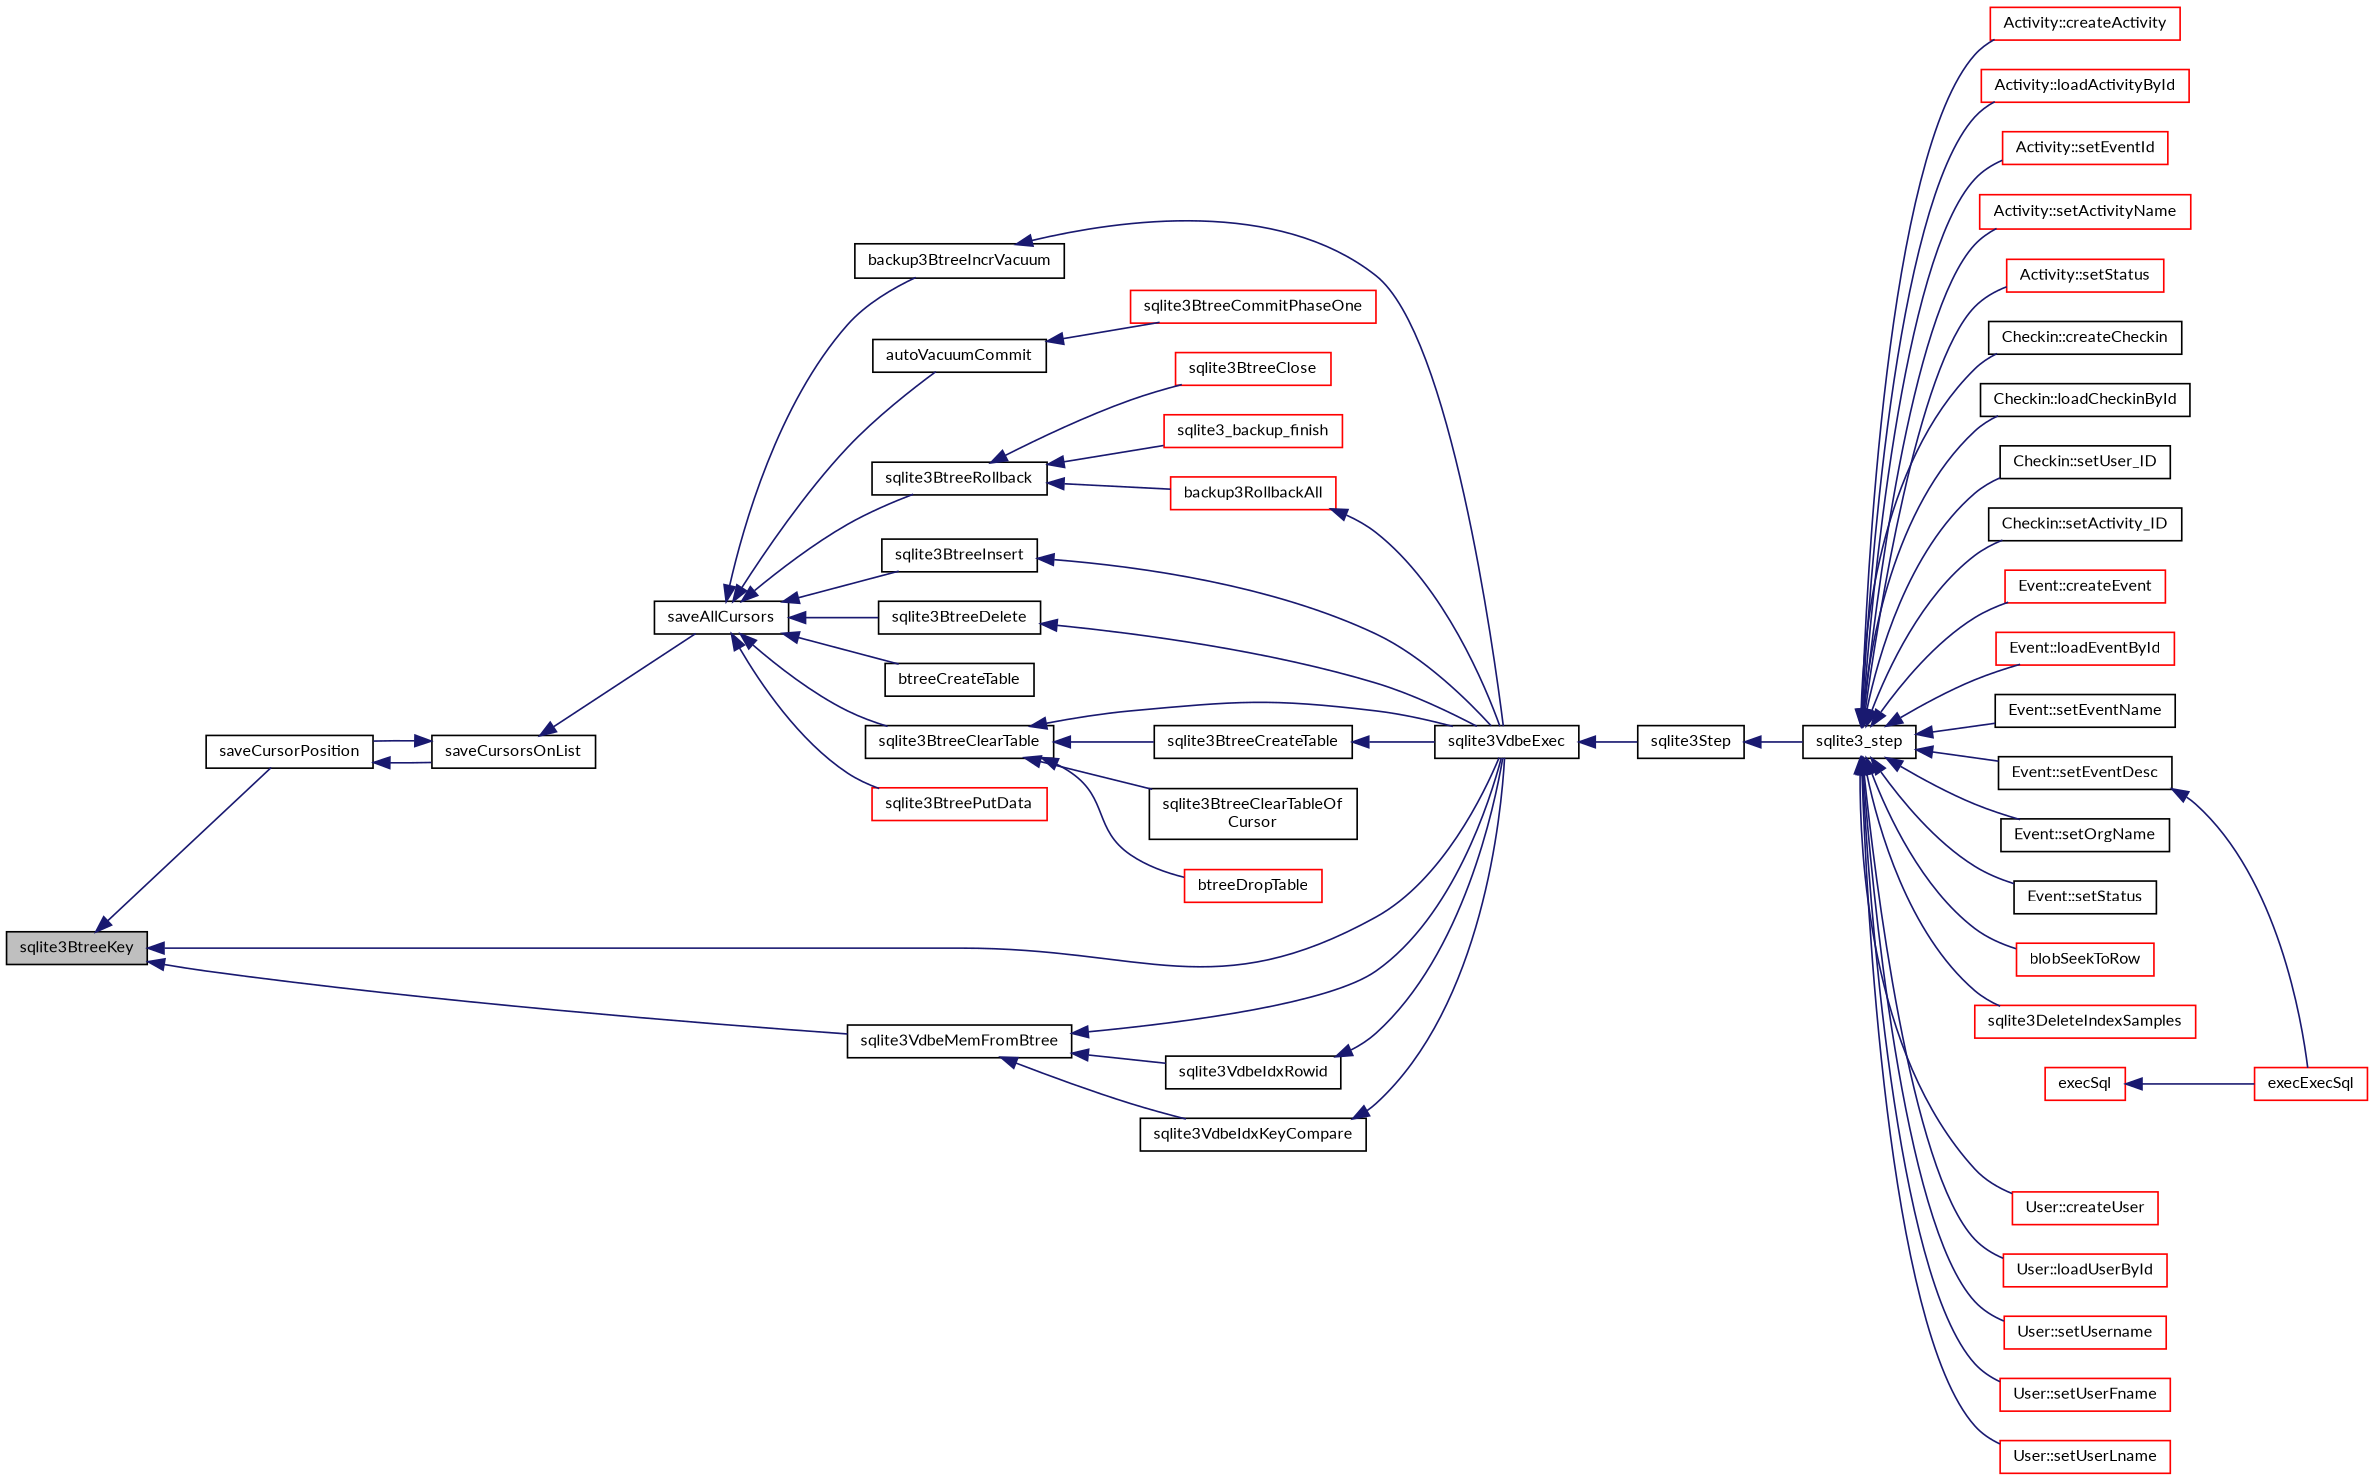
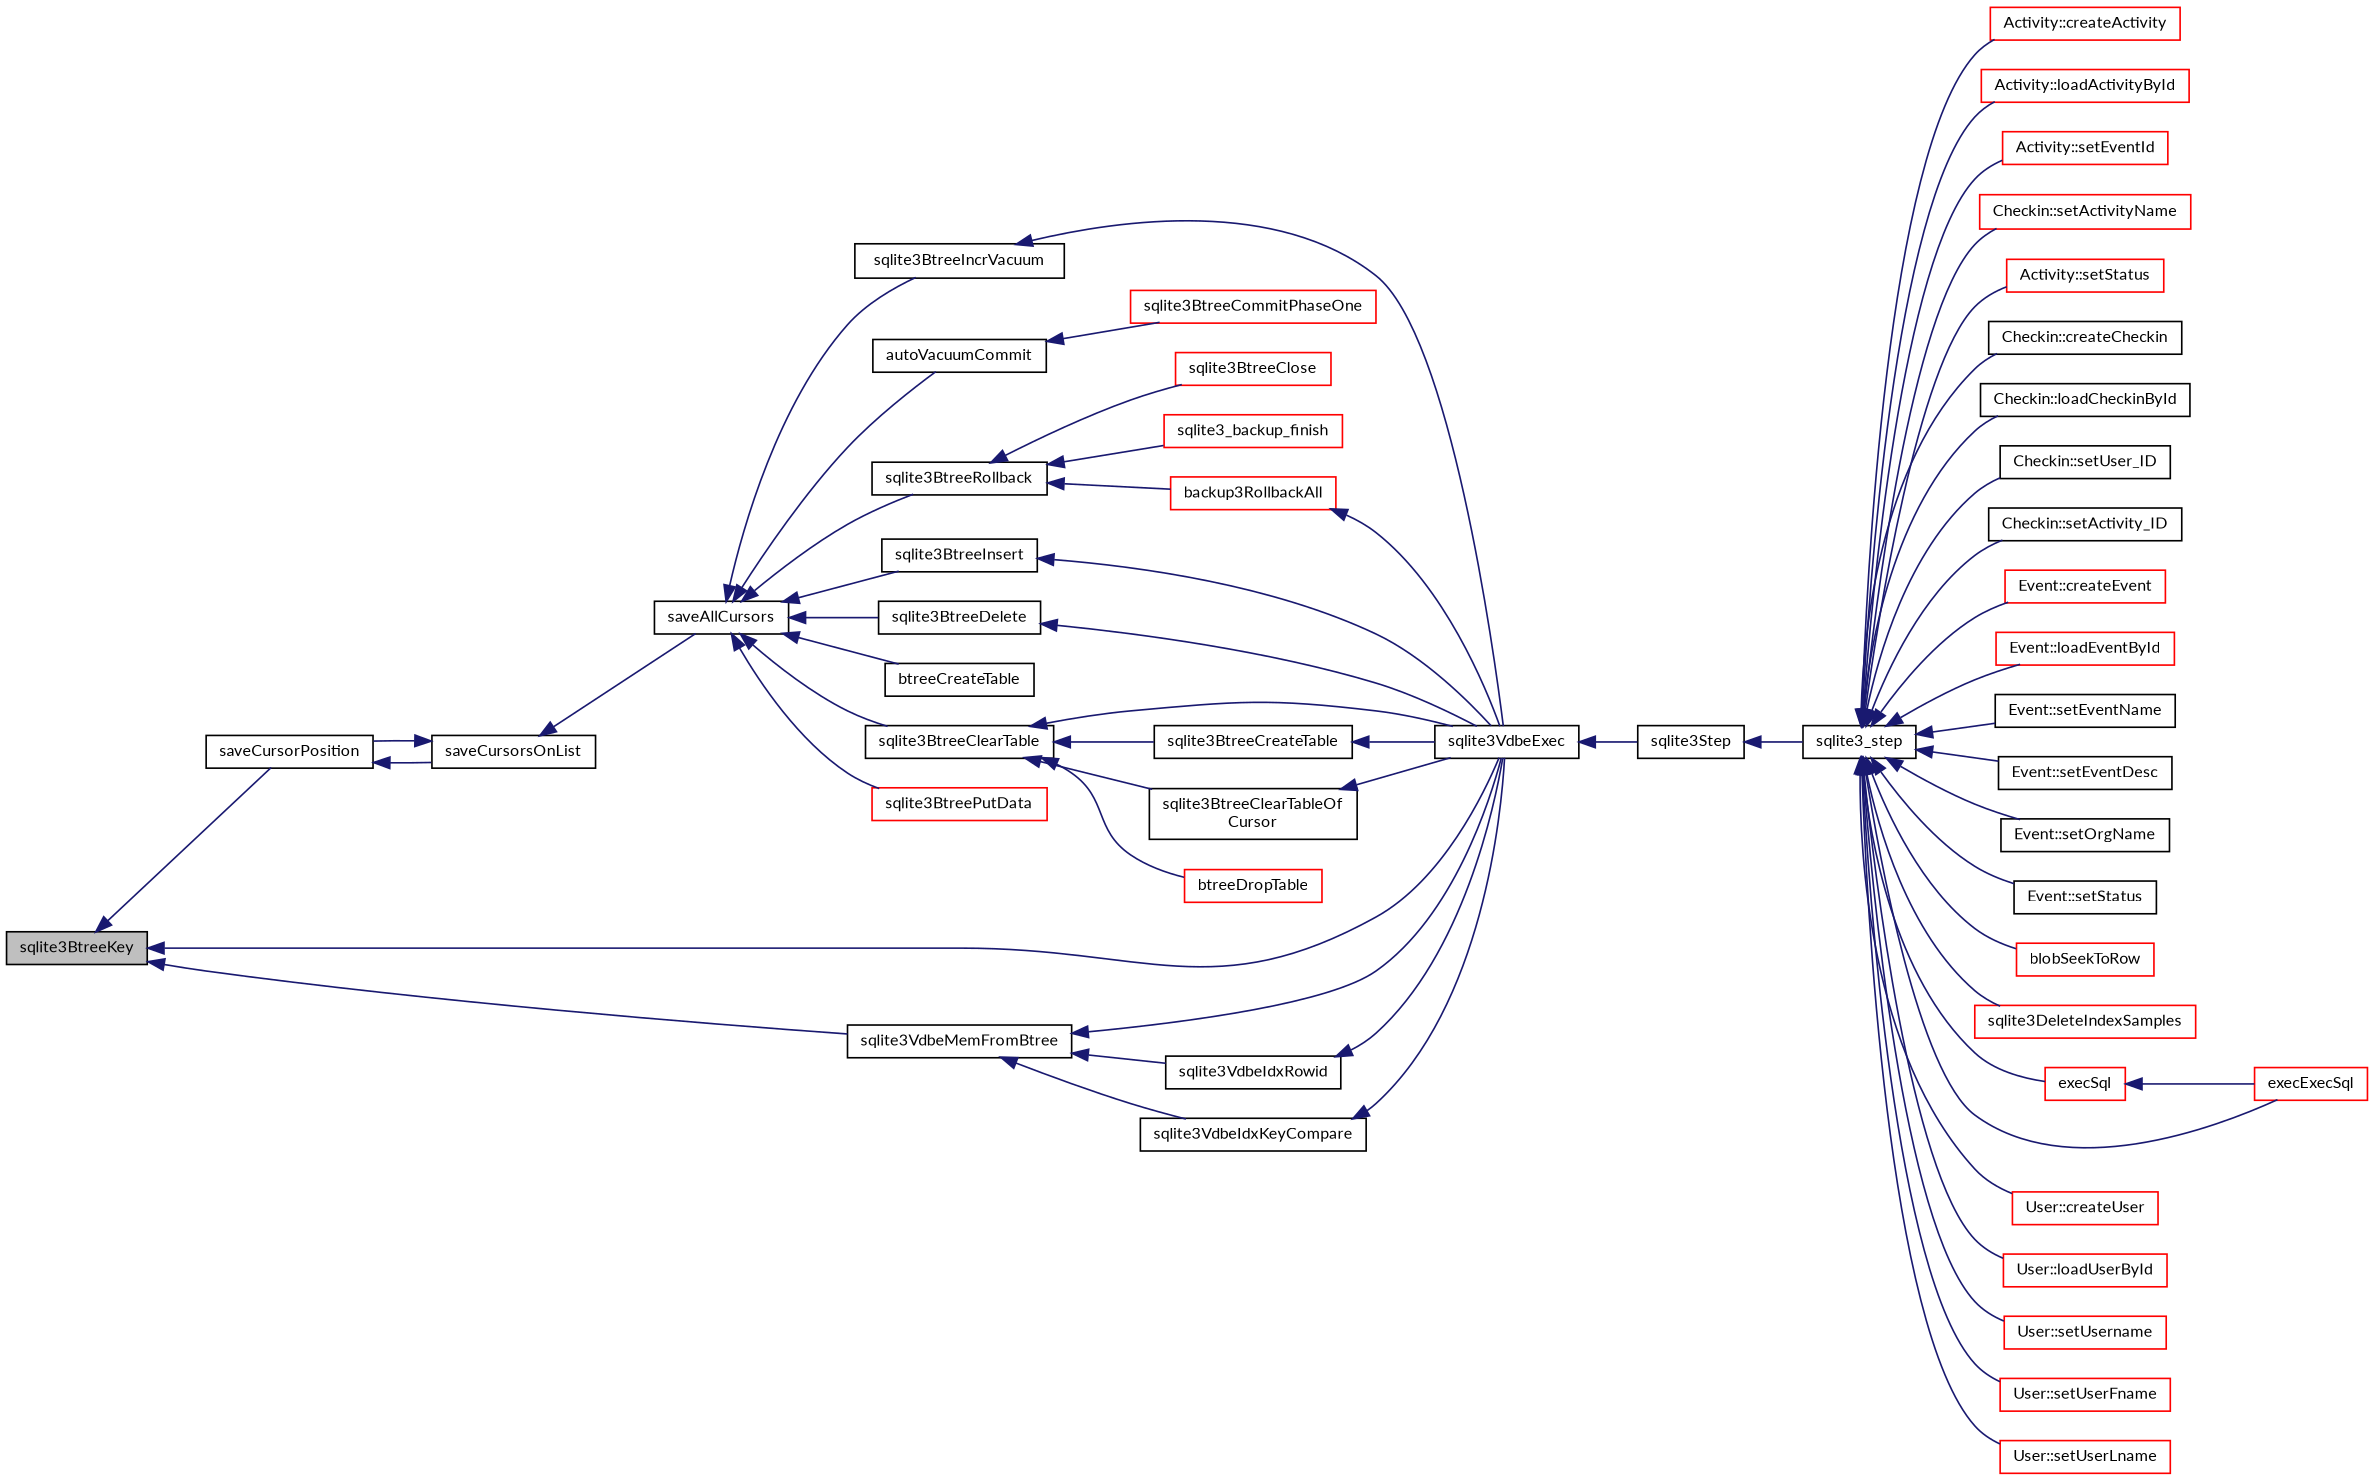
node "Activity::setActivityName": label "Activity::setActivityName" -> "Checkin::setActivityName"
node "backup3BtreeIncrVacuum": label "backup3BtreeIncrVacuum" -> "sqlite3BtreeIncrVacuum"
edge "sqlite3VdbeExec" -> "sqlite3BtreeClearTableOf Cursor": added
edge "execExecSql" -> "Event::setEventDesc": now "execExecSql" -> "sqlite3_step"
edge "execSql" -> "sqlite3_step": added
